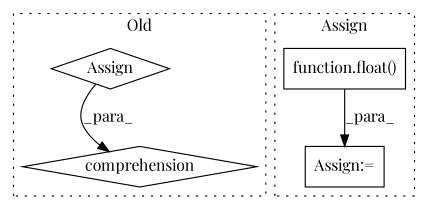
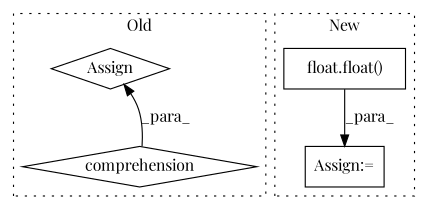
cluster "Assign": label "Assign" -> "New"
node "function.float()": label "function.float()" -> "float.float()"
edge "Assign" -> "comprehension": reversed
